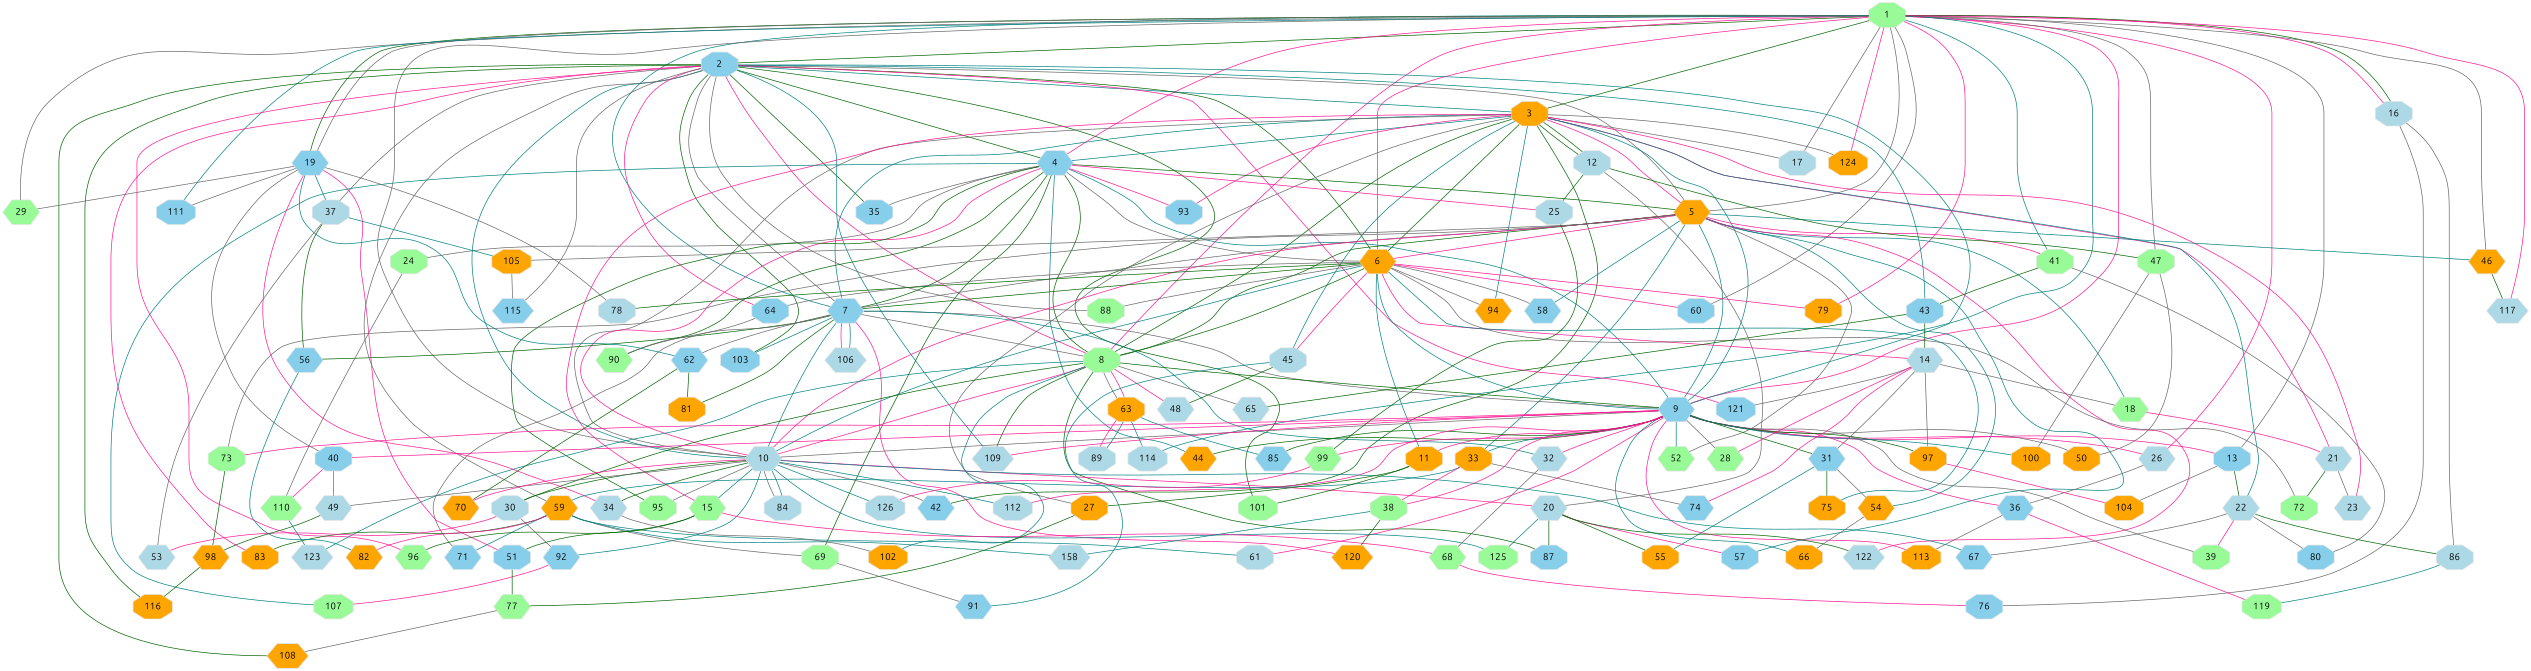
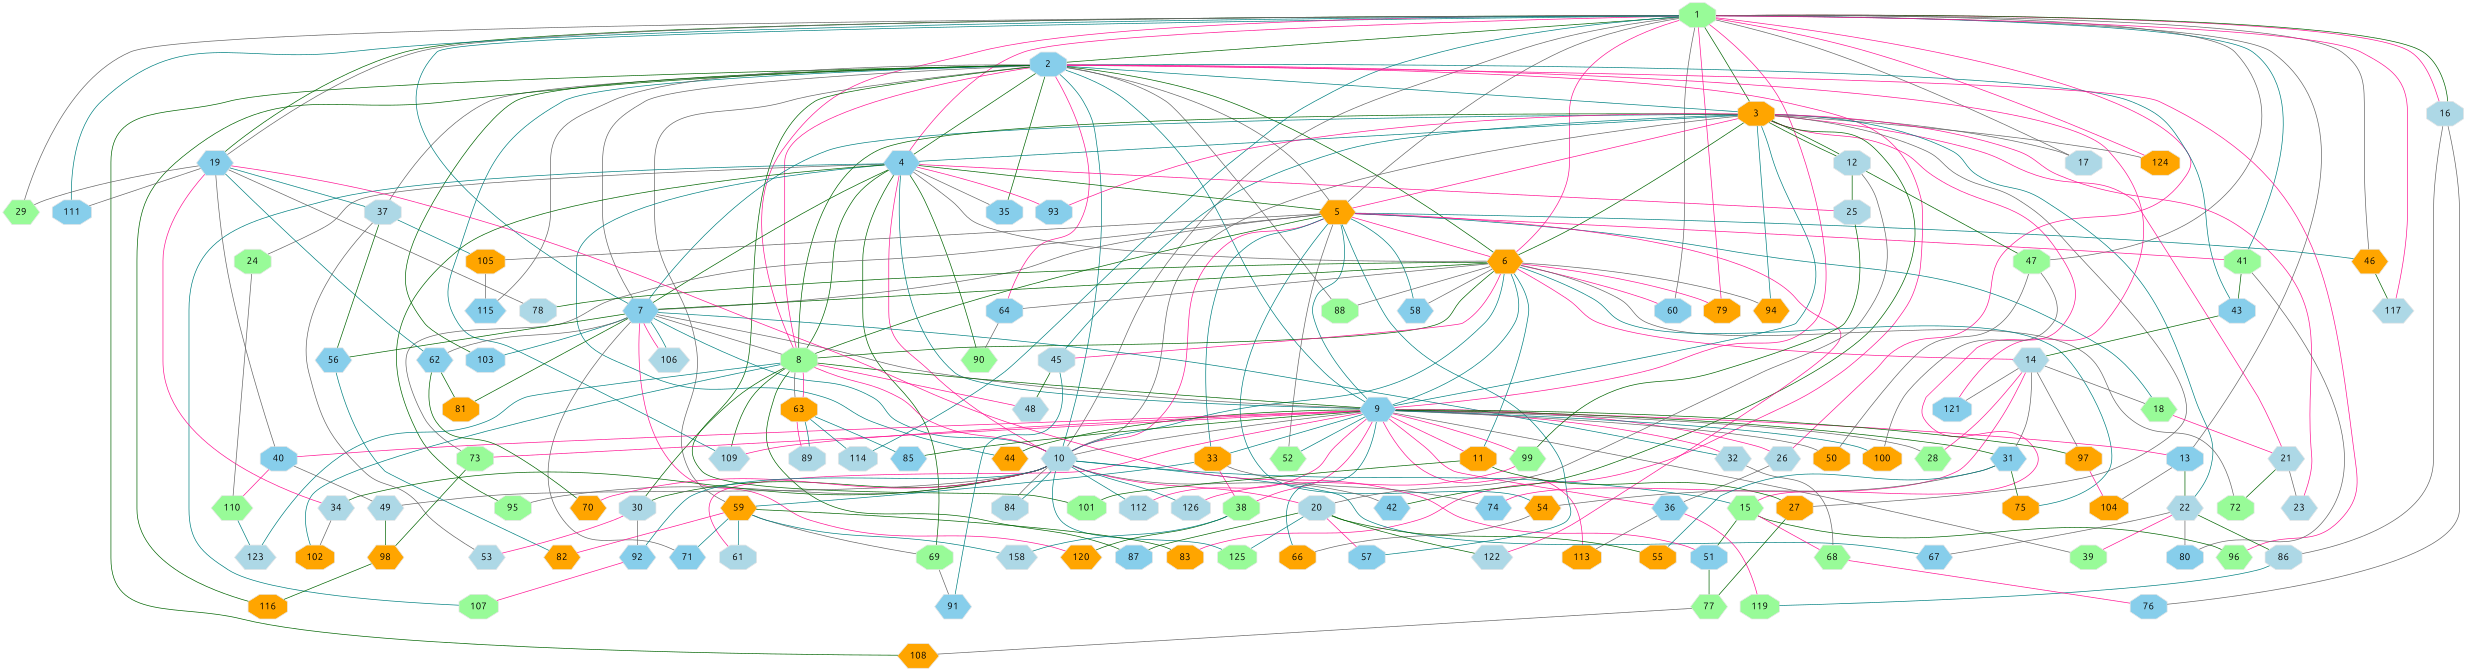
node "65": removed
node "20": shape hexagon -> octagon
